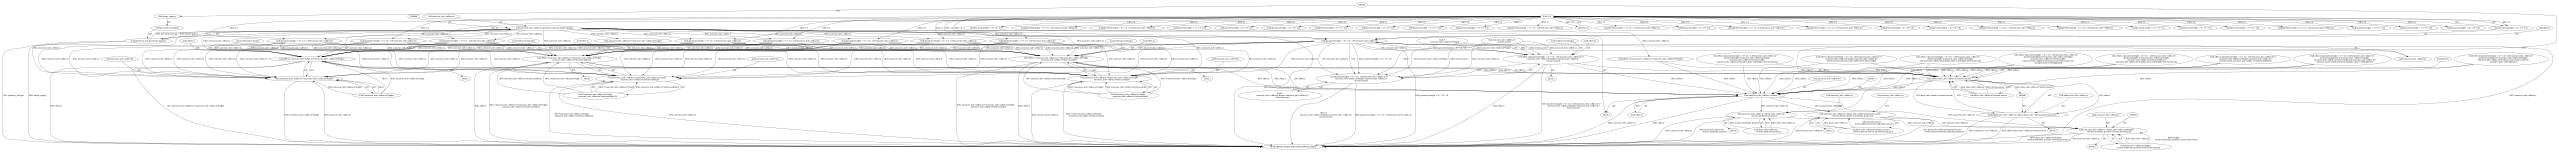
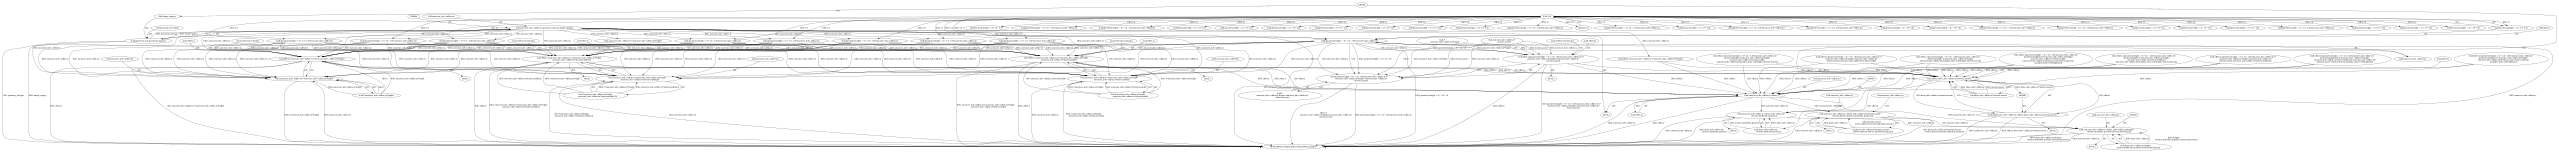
edge "(Call,image->page.y)" -> "(Call,geometry_break.psi)": now "(Call,image->page.y)" -> "(Call,geometry_info.psi-image->page.y)"
edge "(Call,offset.y-draw_info->affine.sy*metrics.ascent)" -> "(Call,annotate_info->affine.ty=offset.y)": now "(Call,offset.y-draw_info->affine.sy*metrics.ascent)" -> "(Call,draw_info->affine.sy* metrics.underline_position)"
node "(Call,undercolor_info->affine.ty)": removed
